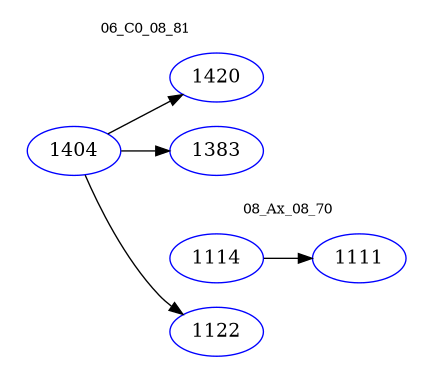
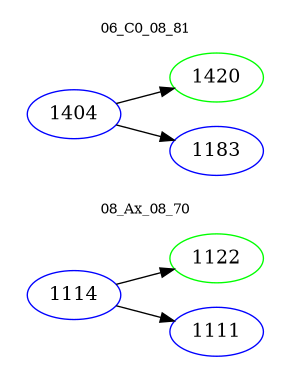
node "1420": color blue -> green
node "1383": label "1383" -> "1183"
edge "1404" -> "1122": now "1114" -> "1122"
node "1122": color blue -> green
